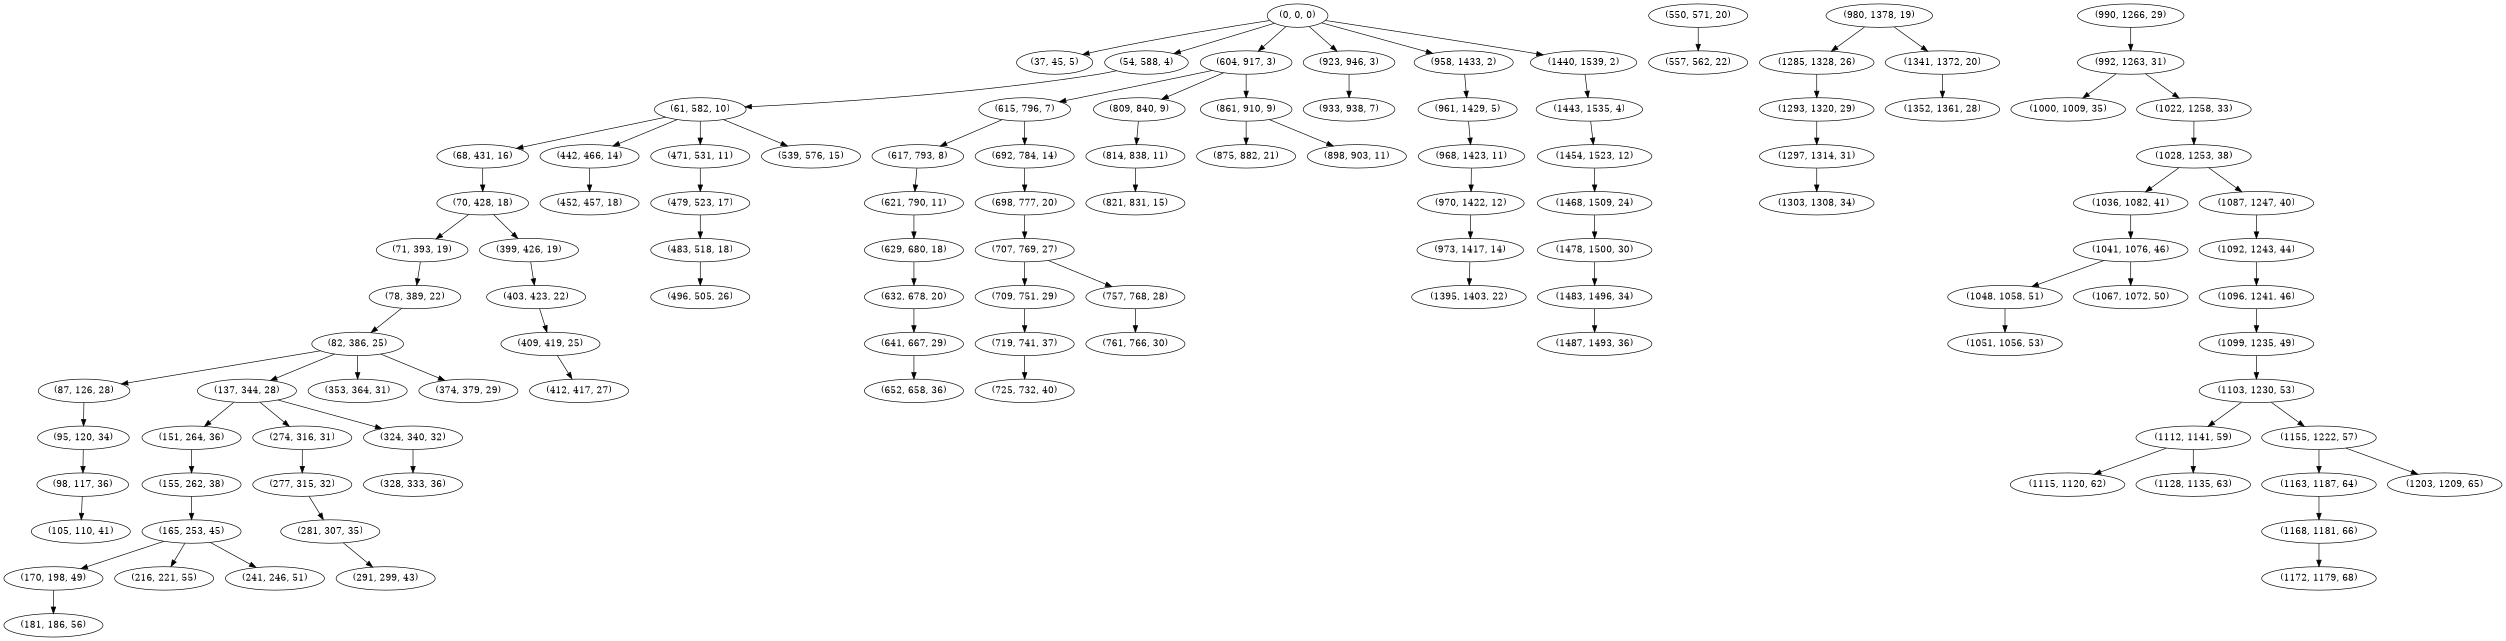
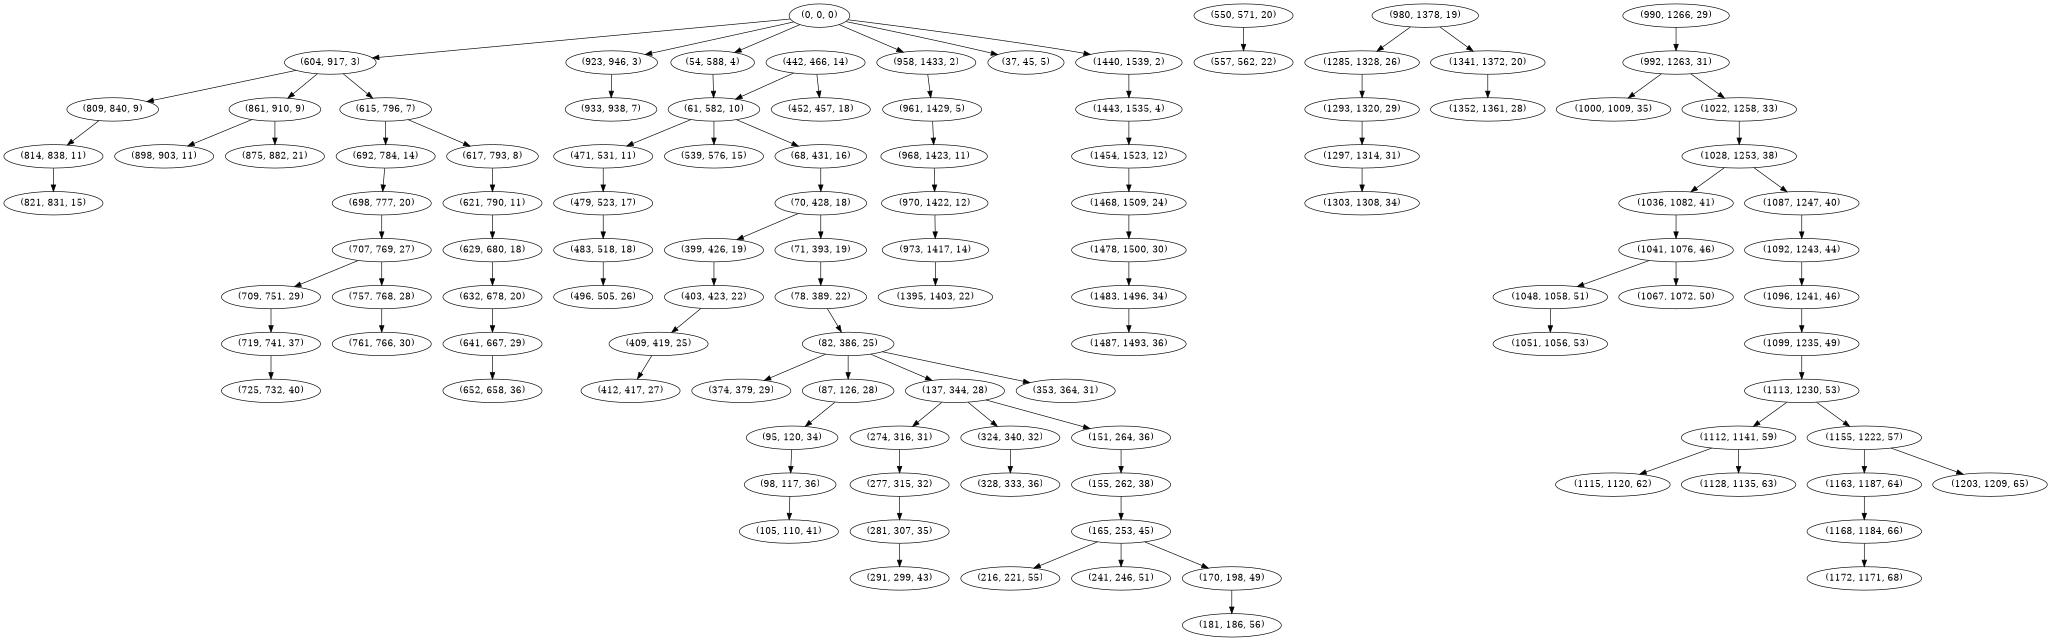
edge "(61, 582, 10)" -> "(442, 466, 14)": reversed
node "(1103, 1230, 53)": label "(1103, 1230, 53)" -> "(1113, 1230, 53)"
node "(1168, 1181, 66)": label "(1168, 1181, 66)" -> "(1168, 1184, 66)"
node "(1172, 1179, 68)": label "(1172, 1179, 68)" -> "(1172, 1171, 68)"
